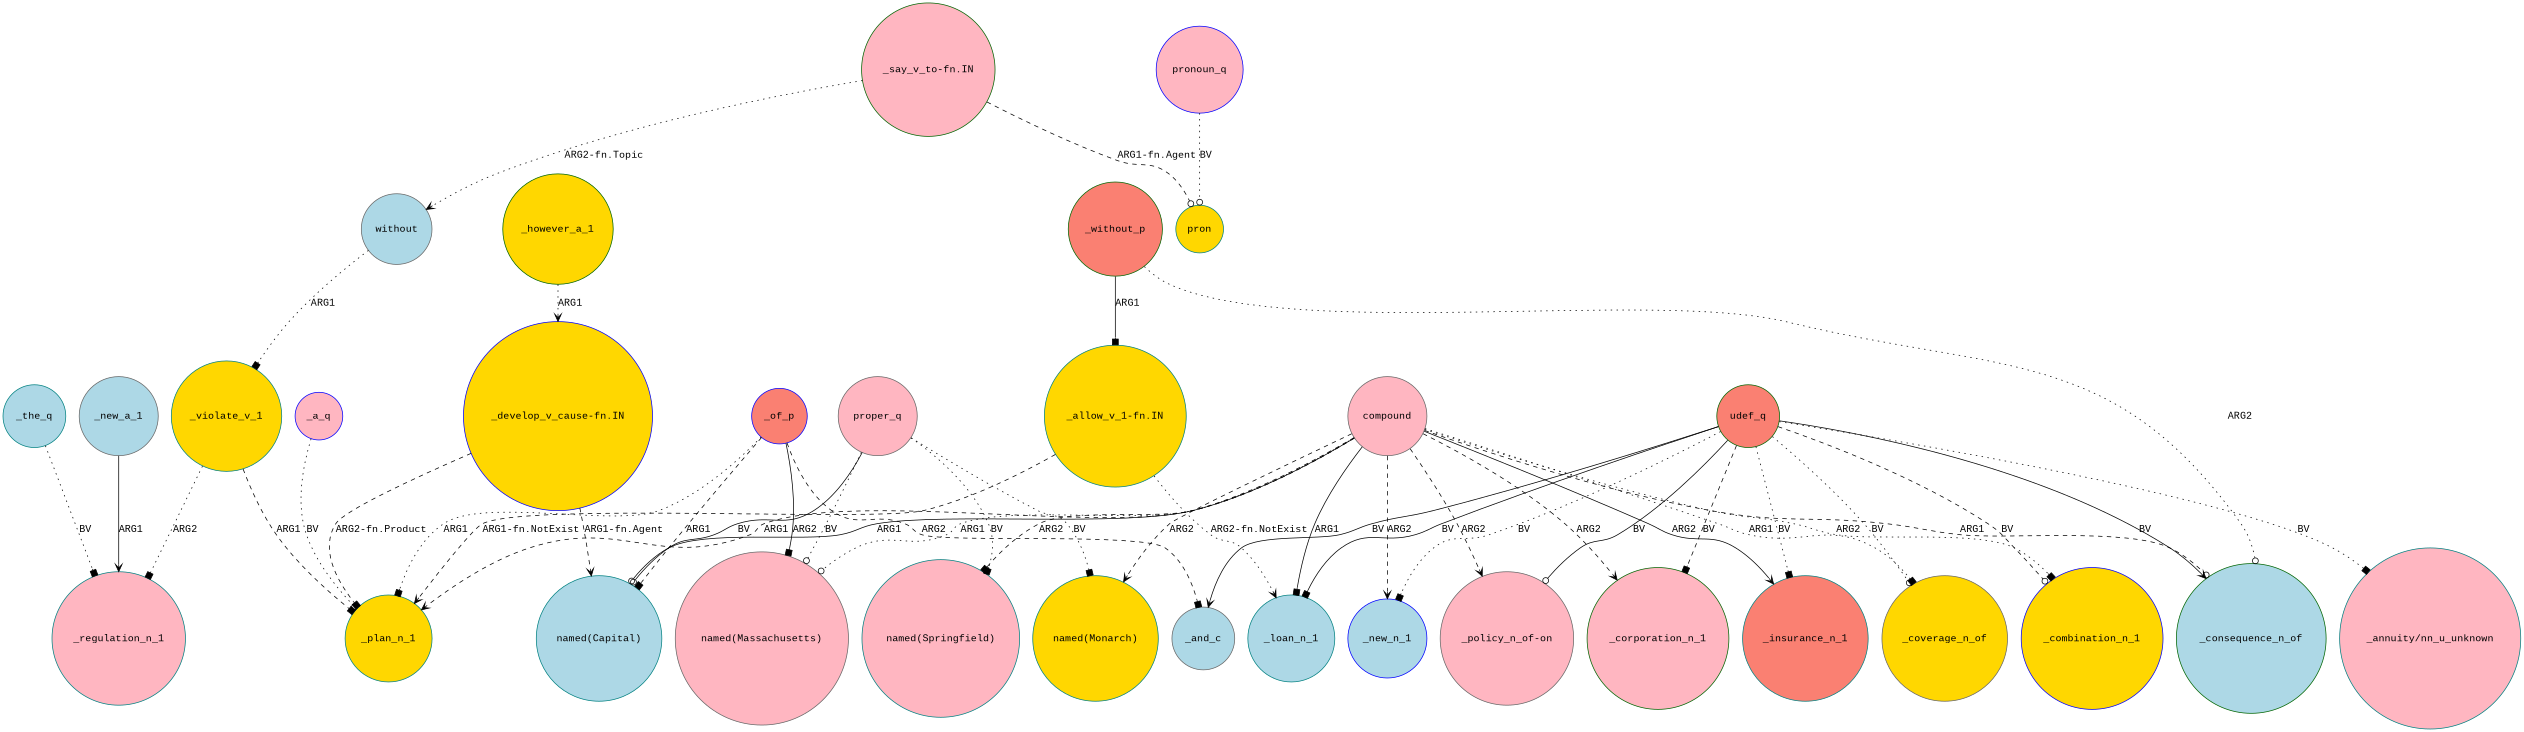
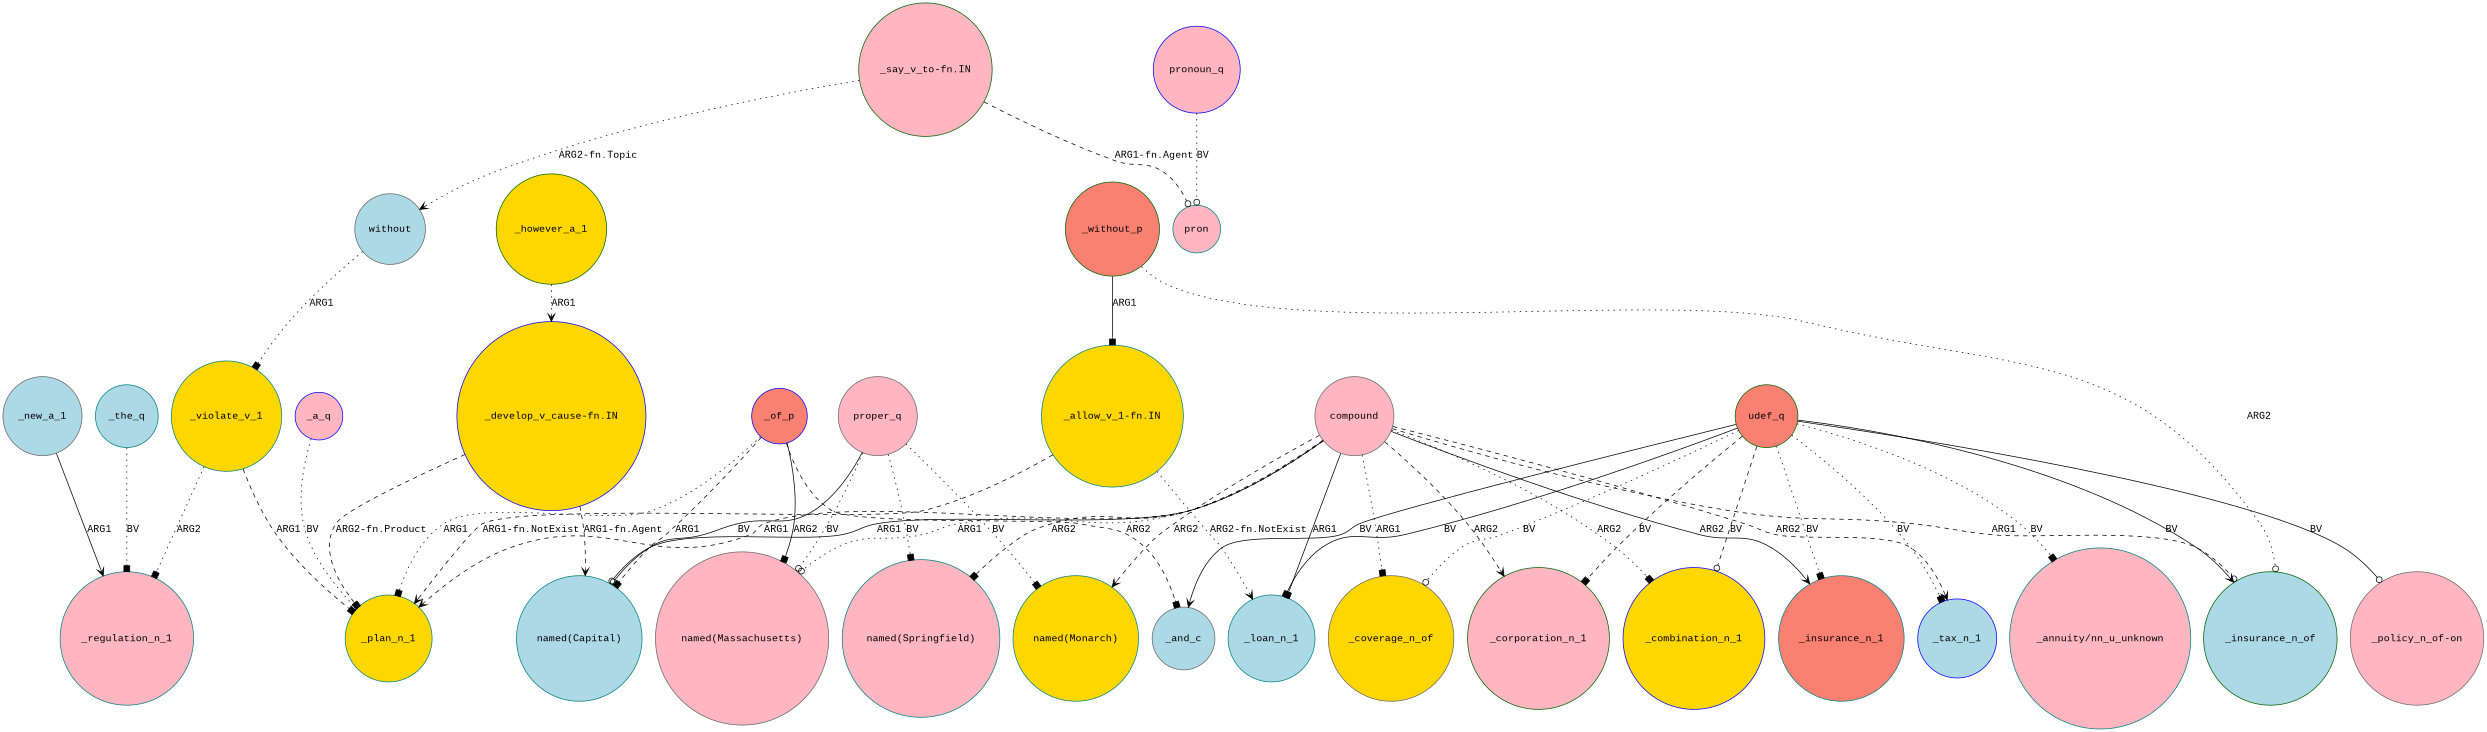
node "pron": fillcolor gold -> lightpink
edge "compound" -> "_policy_n_of-on": removed, label "ARG2"
node "_new_n_1": label "_new_n_1" -> "_tax_n_1"
node "_consequence_n_of": label "_consequence_n_of" -> "_insurance_n_of"
